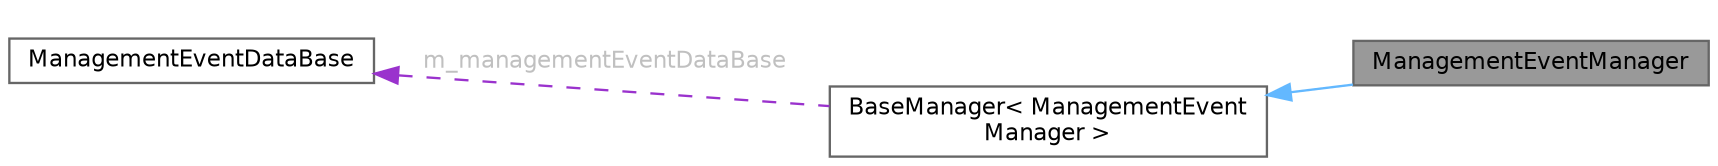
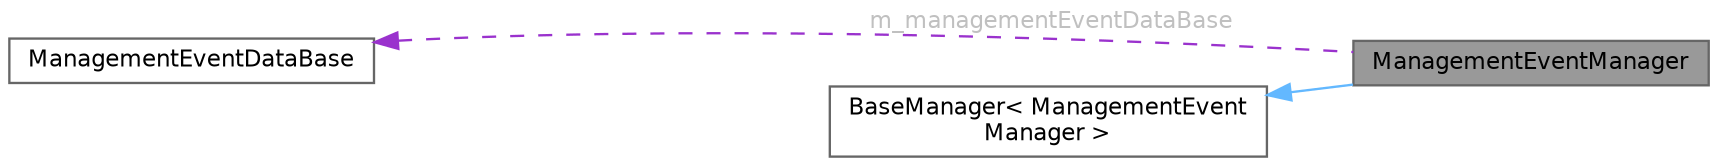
edge "BaseManager< ManagementEvent Manager >" -> "ManagementEventDataBase": now "ManagementEventManager" -> "ManagementEventDataBase"
